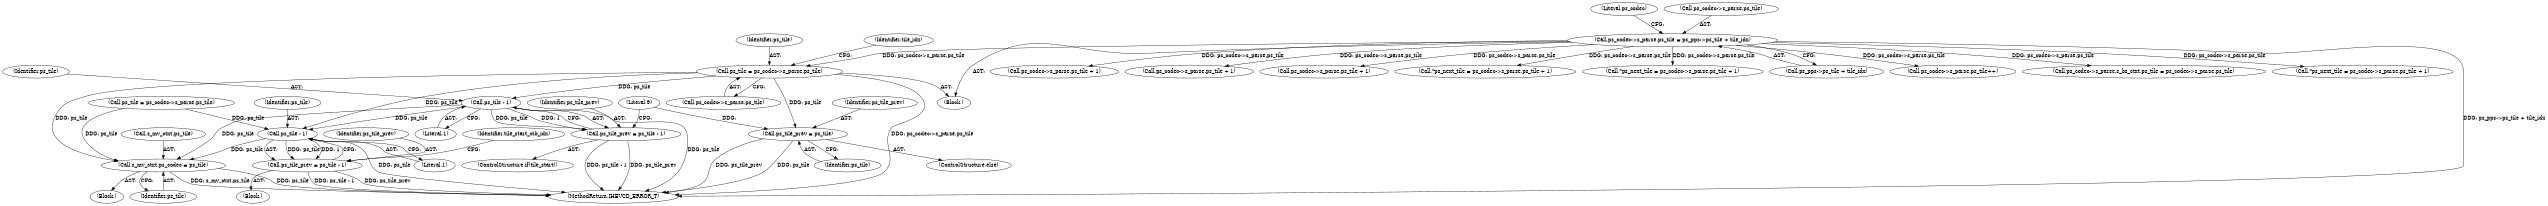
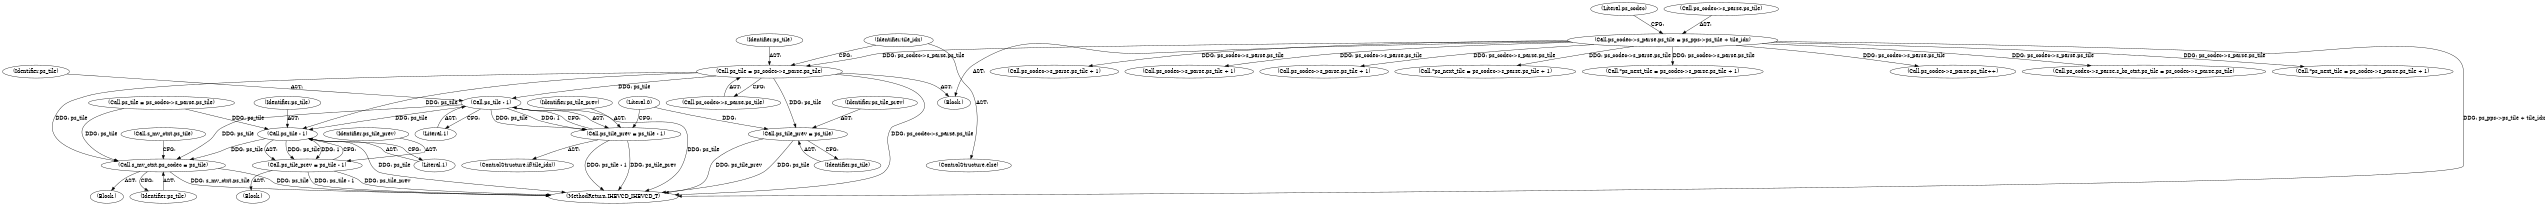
node "(Call,ps_pps->ps_tile + tile_idx)": removed
node "(Literal,9)": label "(Literal,9)" -> "(Literal,0)"
node "(Identifier,tile_start_ctb_idx)": removed
edge "(Call,s_mv_ctxt.ps_tile)" -> "(Call,s_mv_ctxt.ps_codec = ps_tile)": label "AST: " -> "CFG: "
edge "(Call,ps_tile_prev = ps_tile)" -> "(ControlStructure,else)": now "(Identifier,tile_idx)" -> "(ControlStructure,else)"
node "(ControlStructure,if(tile_start))": label "(ControlStructure,if(tile_start))" -> "(ControlStructure,if(tile_idx))"
node "(MethodReturn,IHEVCD_ERROR_T)": label "(MethodReturn,IHEVCD_ERROR_T)" -> "(MethodReturn,IHEVCD_IHEVCD_T)"
